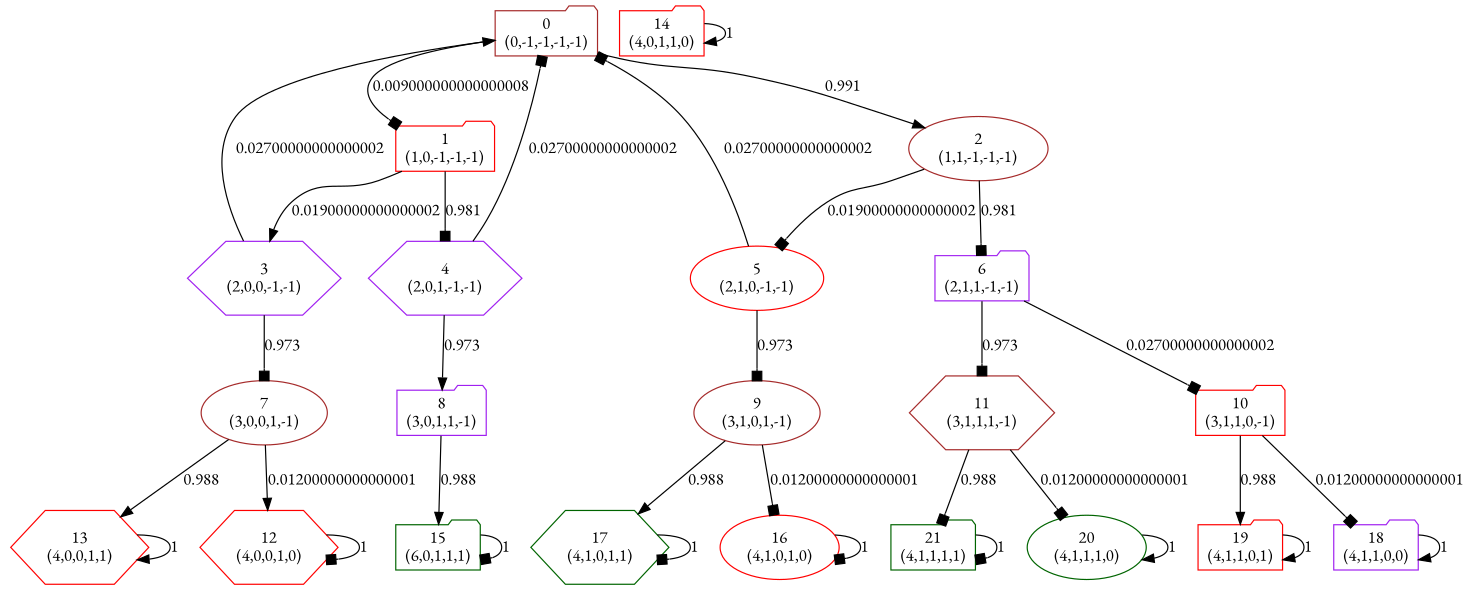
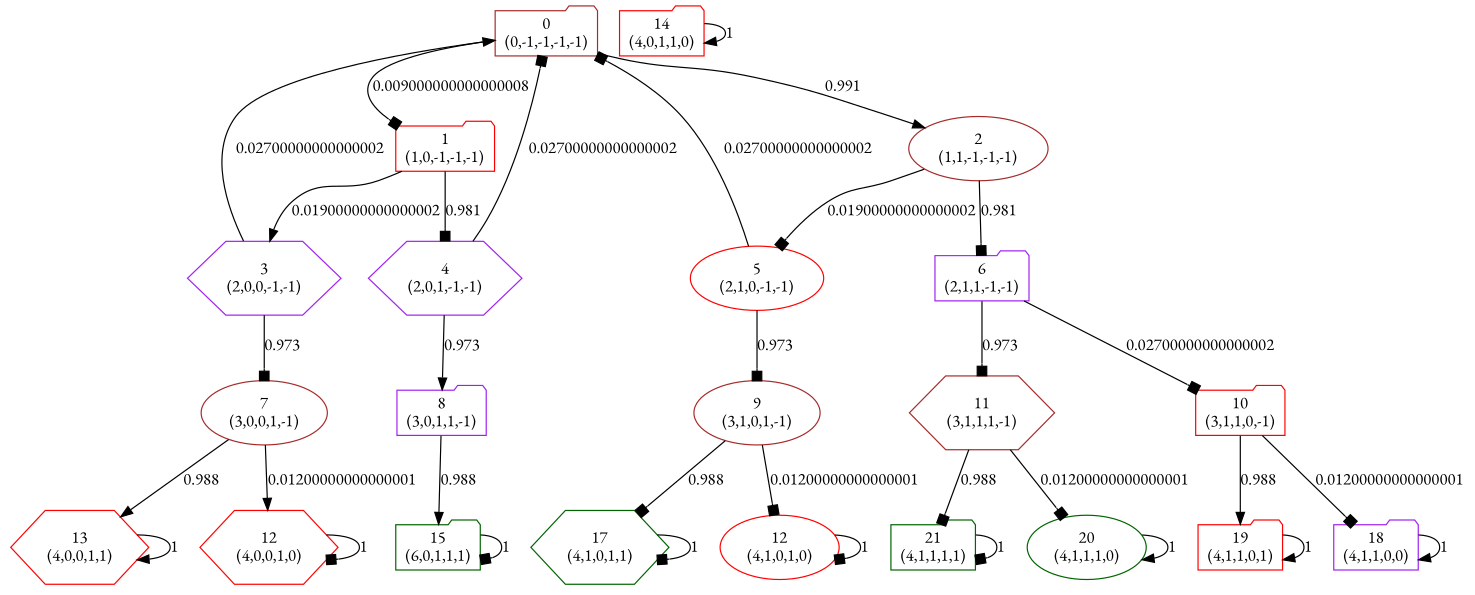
edge "9 (3,1,0,1,-1)" -> "17 (4,1,0,1,1)": arrowhead normal -> box
node "16 (4,1,0,1,0)": label "16 (4,1,0,1,0)" -> "12 (4,1,0,1,0)"
